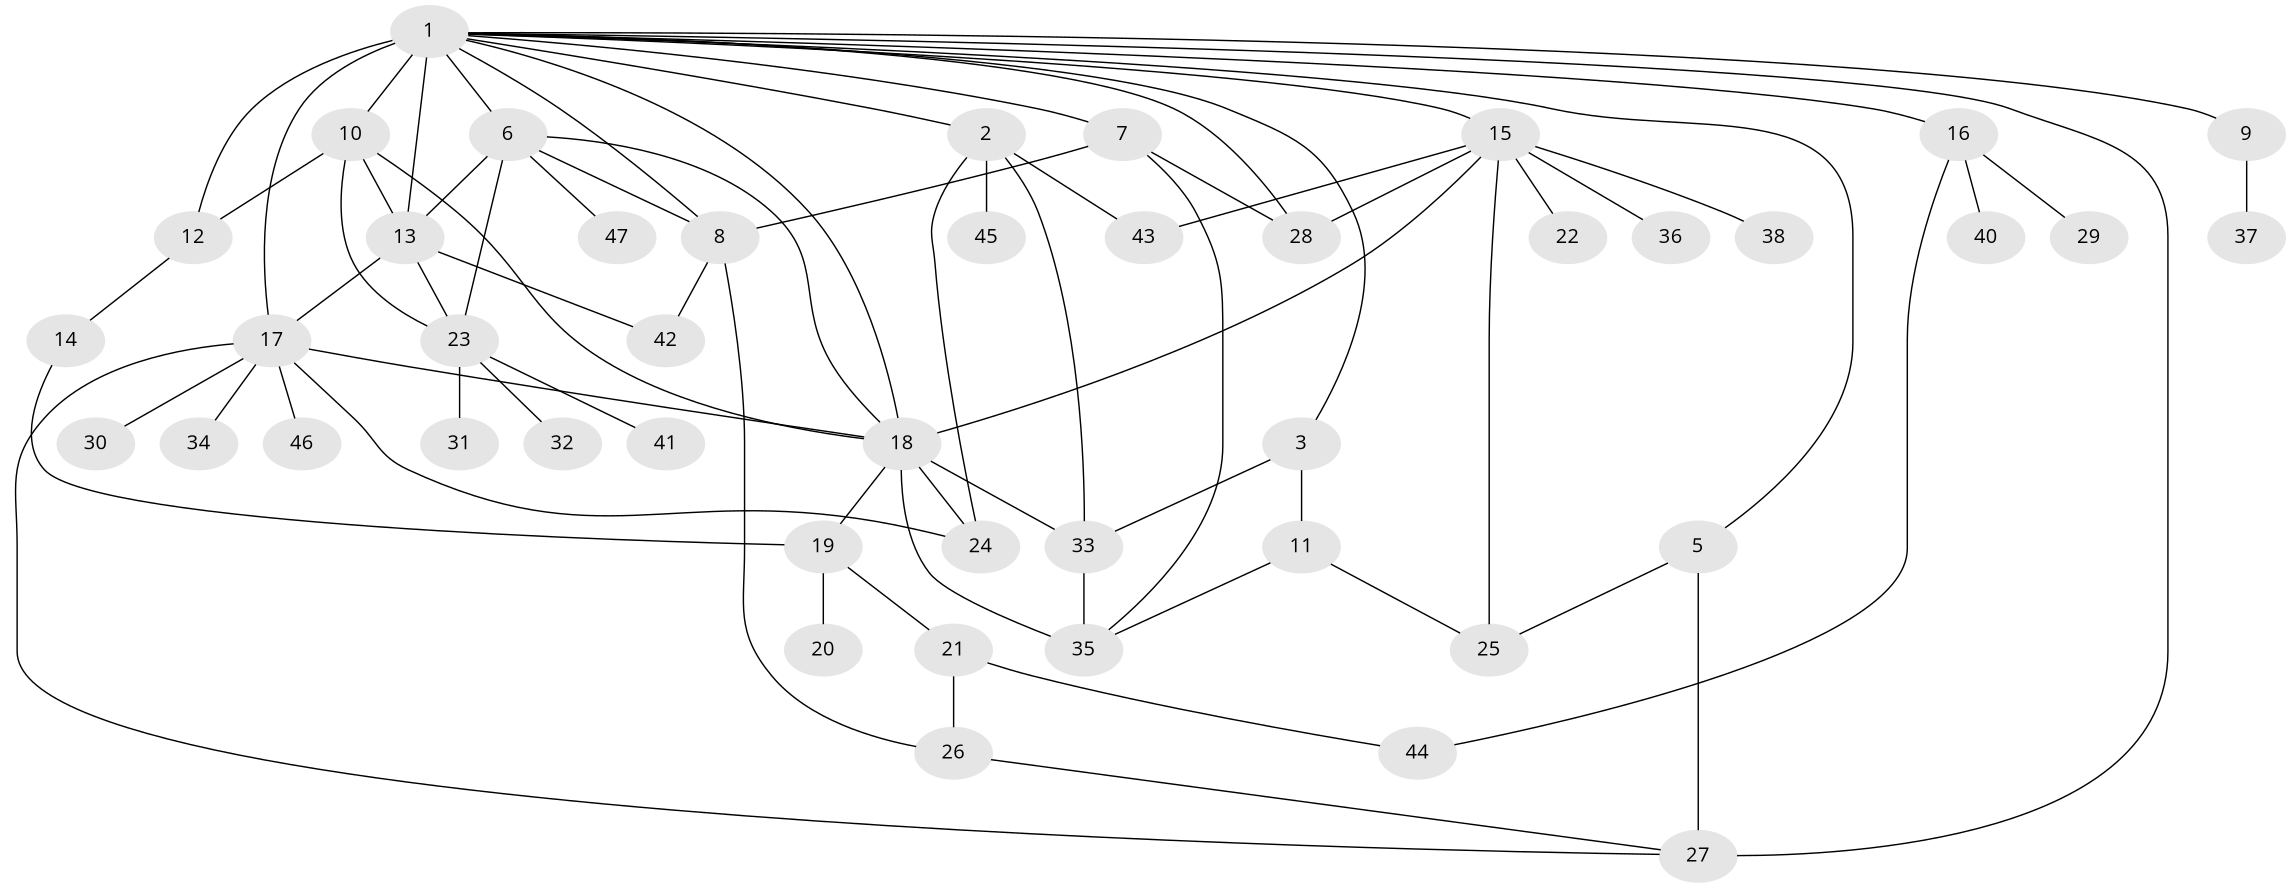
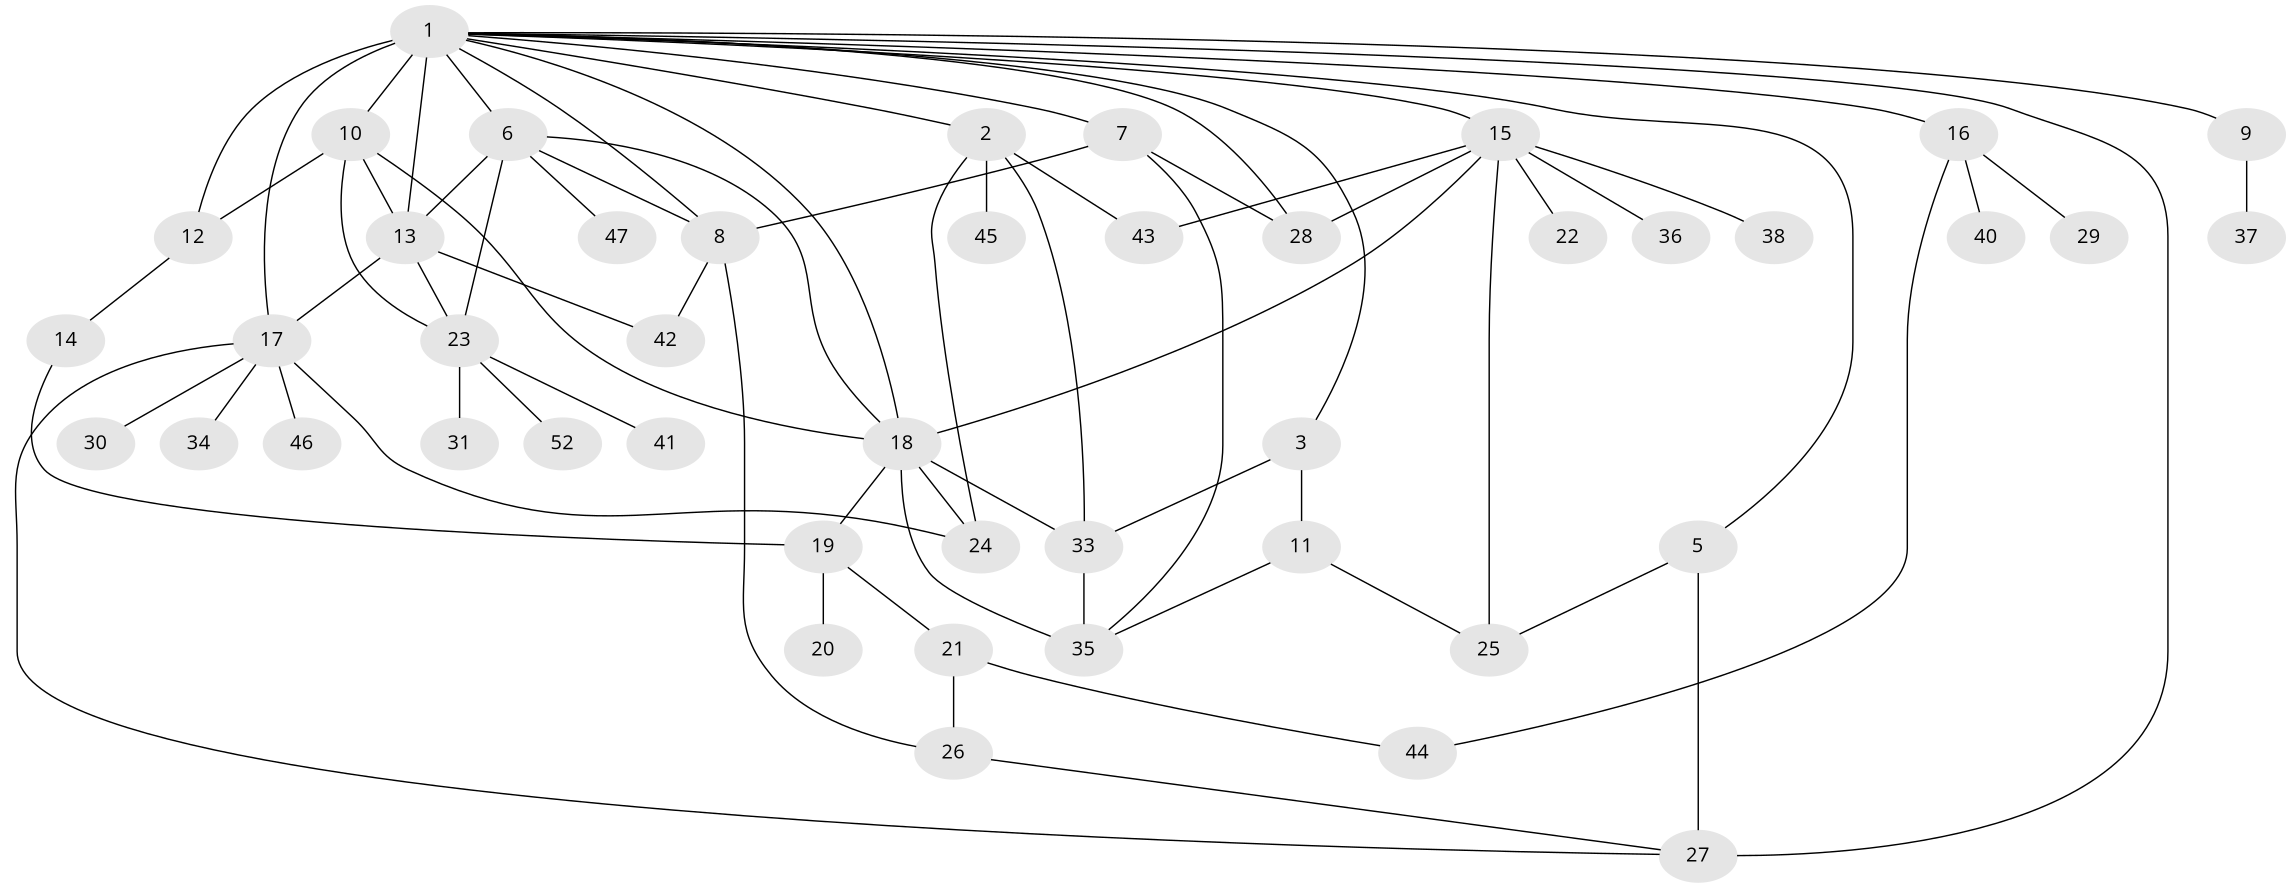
edge "17" -- "18": removed
node "32": label "32" -> "52"
